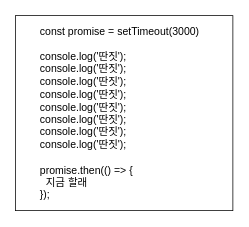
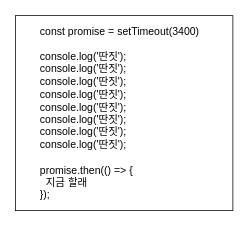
node "const promise = setTimeout(3000) console.log('딴짓'); console.log('딴짓'); console.log('딴짓'); console.log('딴짓'); console.log('딴짓'); console.log('딴짓'); console.log('딴짓'); console.log('딴짓'); promise.then(() => { 지금 할래 });": label "const promise = setTimeout(3000) console.log('딴짓'); console.log('딴짓'); console.log('딴짓'); console.log('딴짓'); console.log('딴짓'); console.log('딴짓'); console.log('딴짓'); console.log('딴짓'); promise.then(() => { 지금 할래 });" -> "const promise = setTimeout(3400) console.log('딴짓'); console.log('딴짓'); console.log('딴짓'); console.log('딴짓'); console.log('딴짓'); console.log('딴짓'); console.log('딴짓'); console.log('딴짓'); promise.then(() => { 지금 할래 });"
